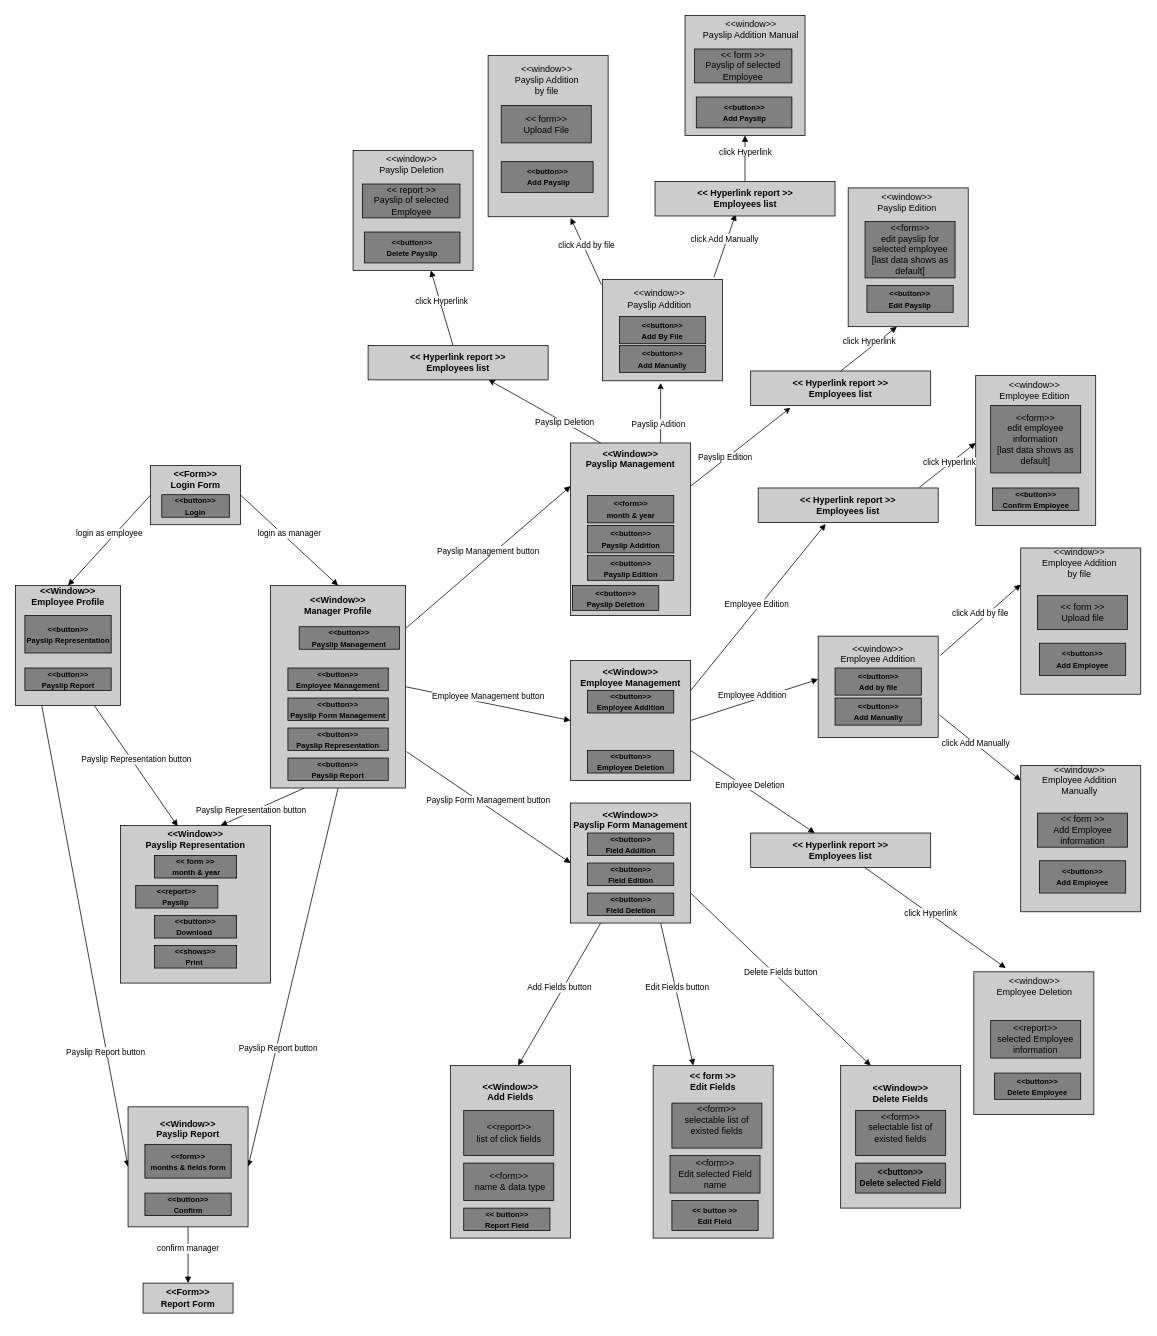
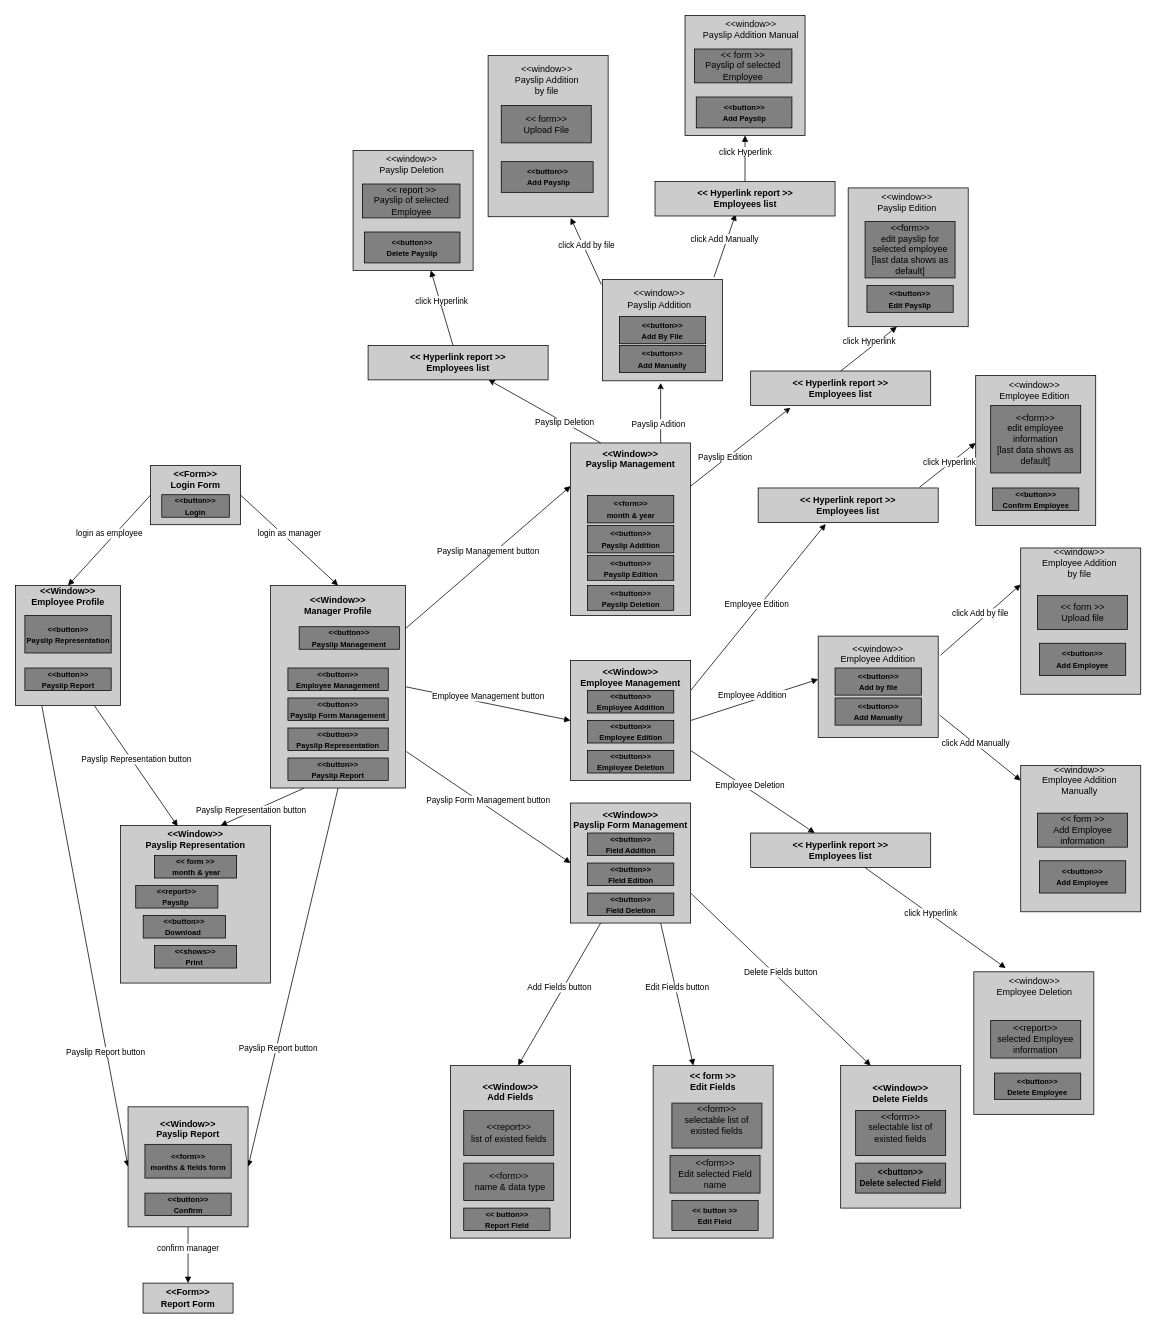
node "<<button>> Payslip Deletion": moved (615, 598) -> (630, 598)
node "<<button>> Employee Edition": added
node "<<button>> Download": moved (195, 927) -> (184, 927)
node "<<report>> list of click fields": label "<<report>> list of click fields" -> "<<report>> list of existed fields"
